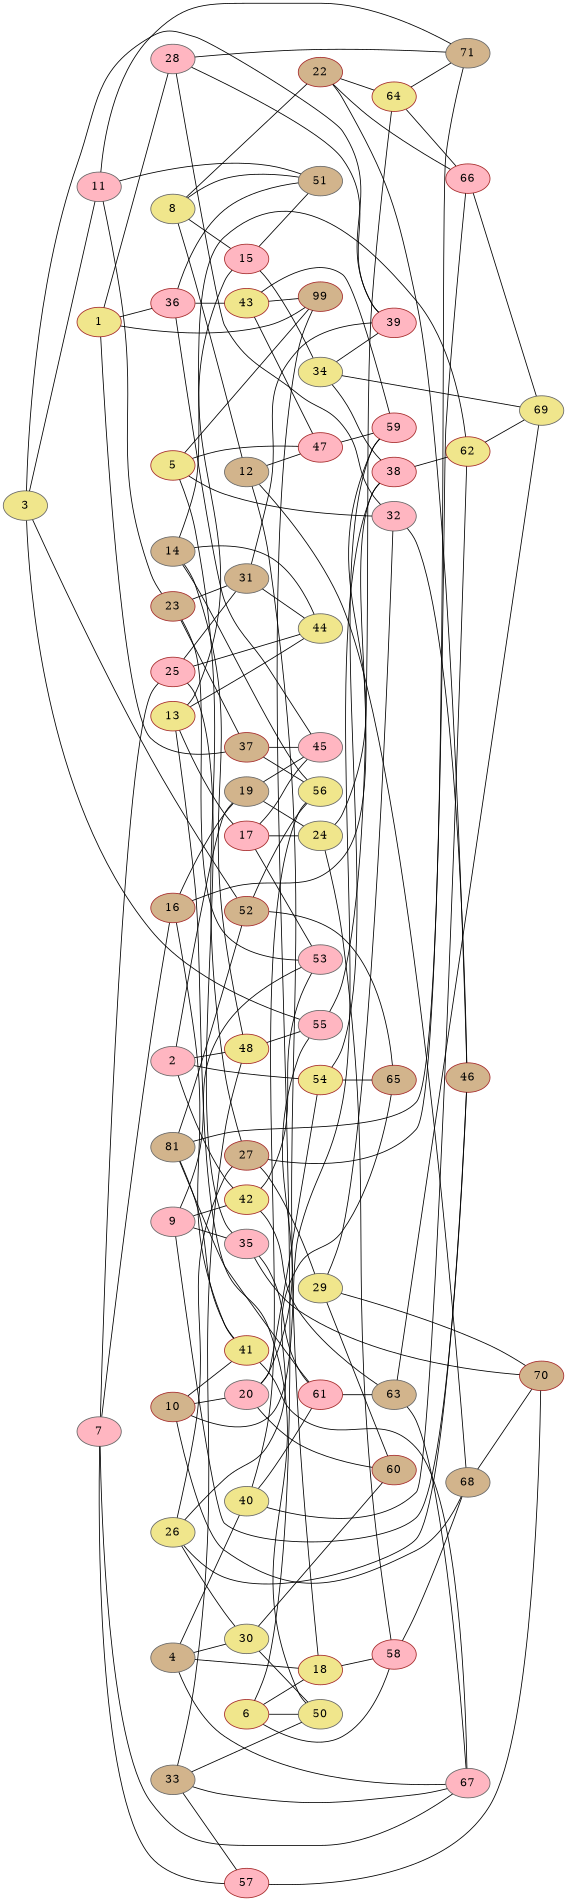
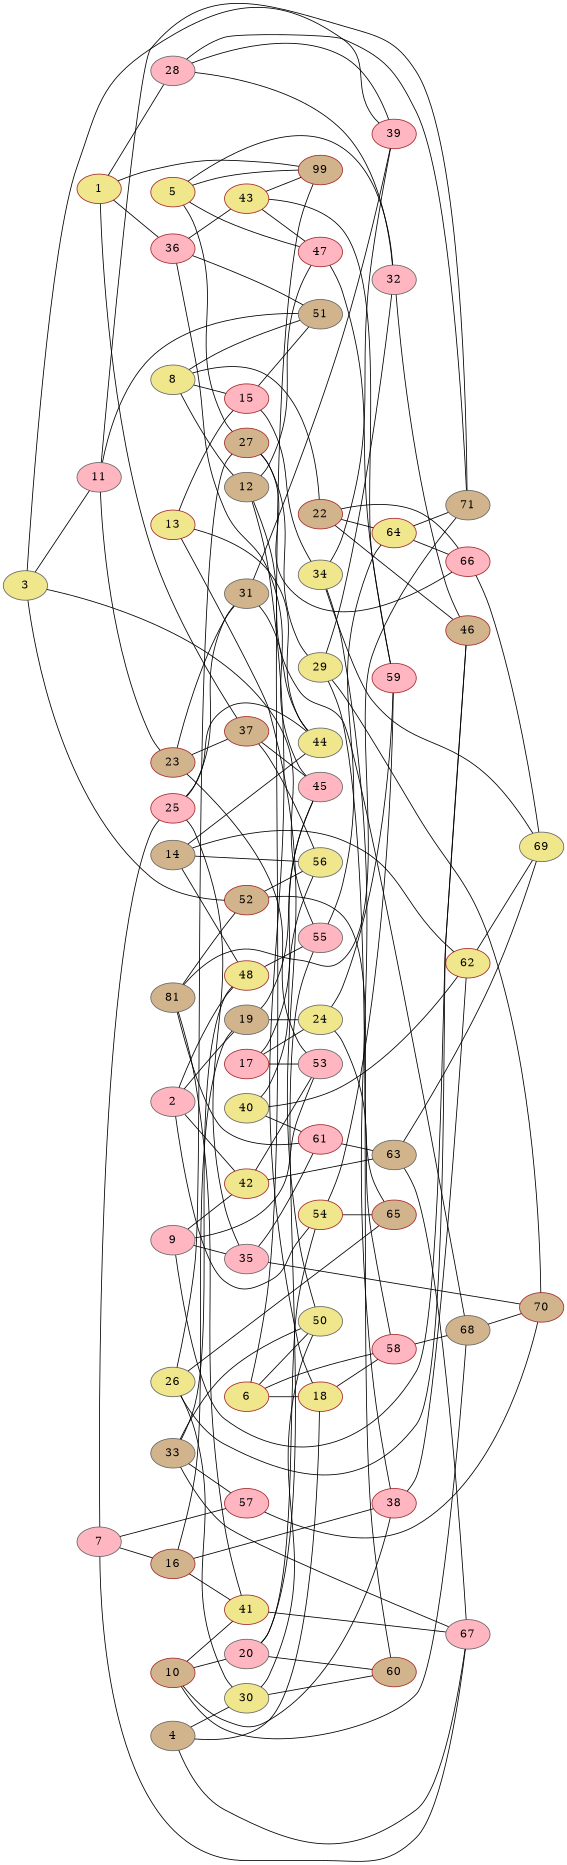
edge "13" -- "17": removed
edge "40" -- "4": removed
